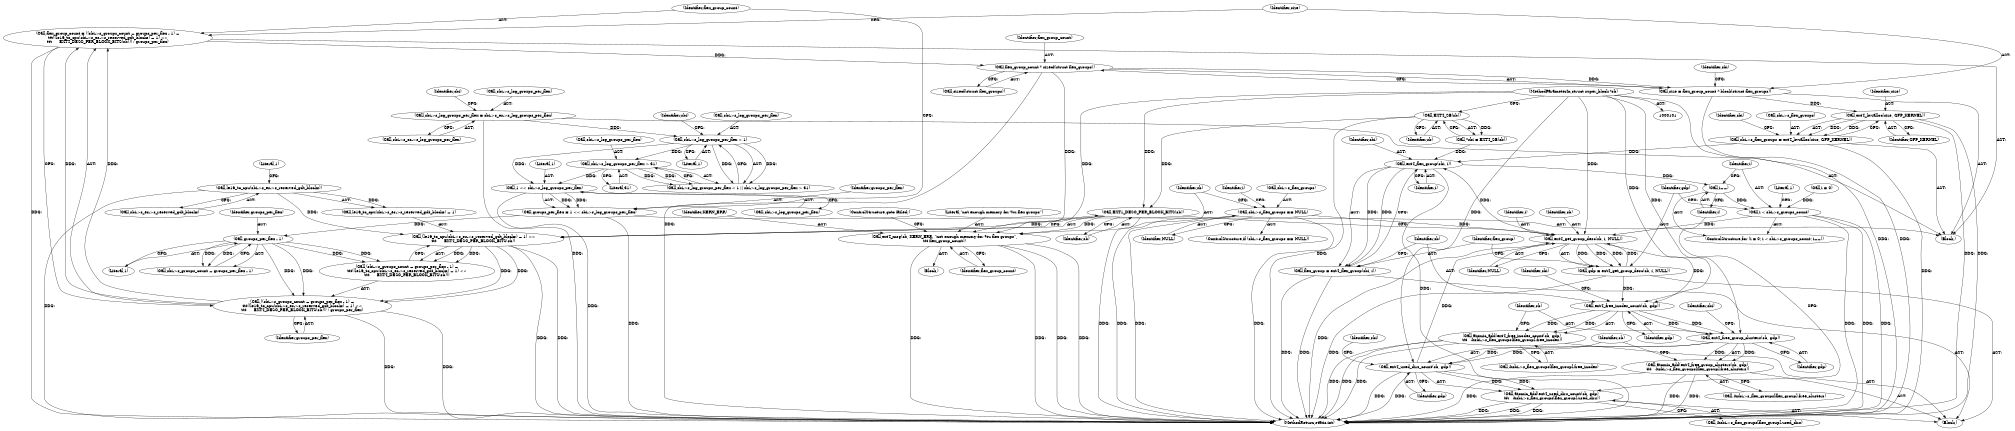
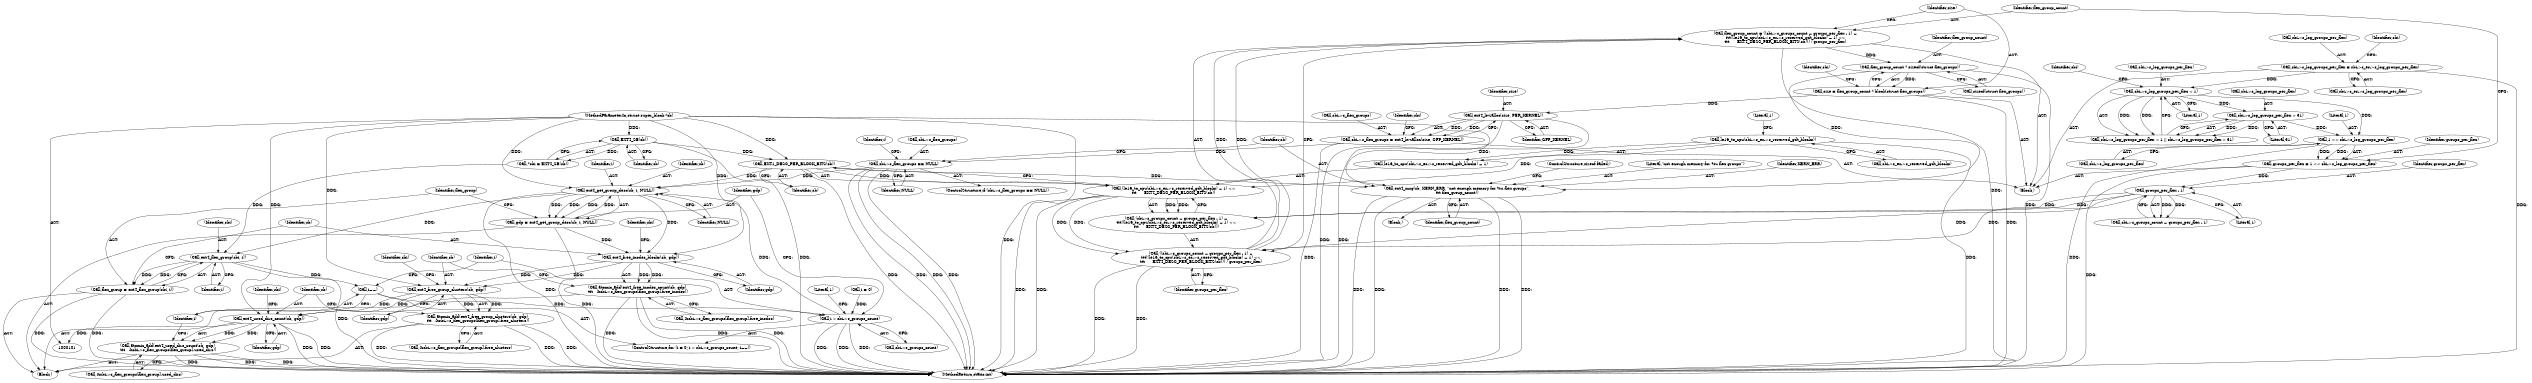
edge "(MethodParameterIn,struct super_block *sb)" -> "(Call,EXT4_SB(sb))": label "CFG: " -> "DDG: "
node "(Call,ext4_kvzalloc(size, GFP_KERNEL))": label "(Call,ext4_kvzalloc(size, GFP_KERNEL))" -> "(Call,ext4_kvzalloc(size, PER_KERNEL))"
edge "(Call,sbi->s_flex_groups = ext4_kvzalloc(size, GFP_KERNEL))" -> "(Call,ext4_flex_group(sbi, i))": now "(Call,sbi->s_flex_groups = ext4_kvzalloc(size, GFP_KERNEL))" -> "(Call,sbi->s_flex_groups == NULL)"
node "(ControlStructure,goto failed;)": label "(ControlStructure,goto failed;)" -> "(ControlStructure,sizeof failed;)"
edge "(Call,EXT1_DESC_PER_BLOCK_BITS(sb))" -> "(Call,ext4_get_group_desc(sb, i, NULL))": label "CFG: " -> "DDG: "
edge "(Call,ext4_used_dirs_count(sb, gdp))" -> "(Call,ext4_get_group_desc(sb, i, NULL))": now "(Call,ext4_used_dirs_count(sb, gdp))" -> "1000101"
node "(Call,ext4_free_inodes_count(sb, gdp))": label "(Call,ext4_free_inodes_count(sb, gdp))" -> "(Call,ext4_free_inodes_blocks(sb, gdp))"
node "(Call,sbi->s_groups_count)": added
